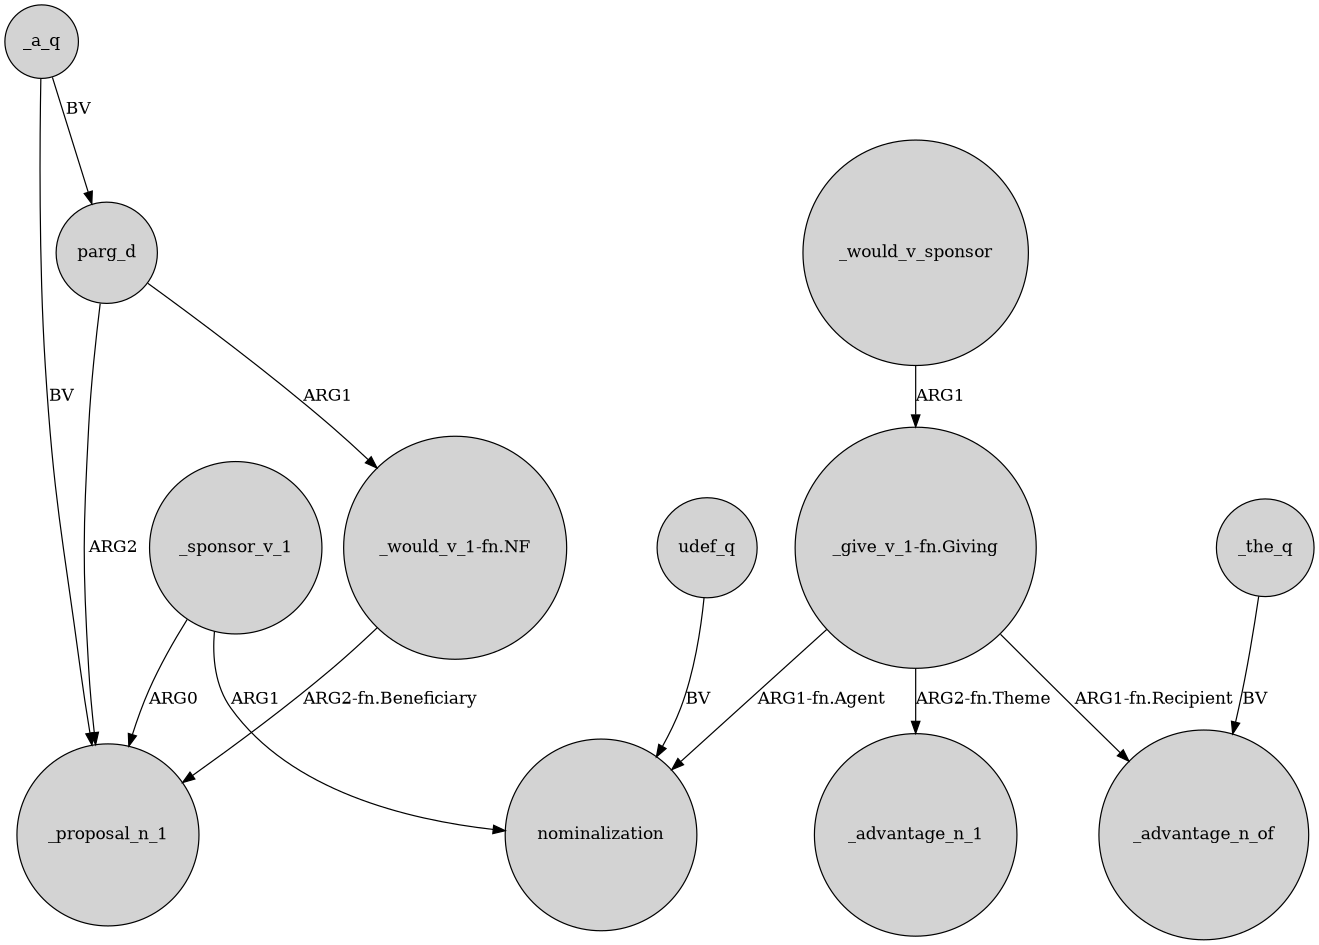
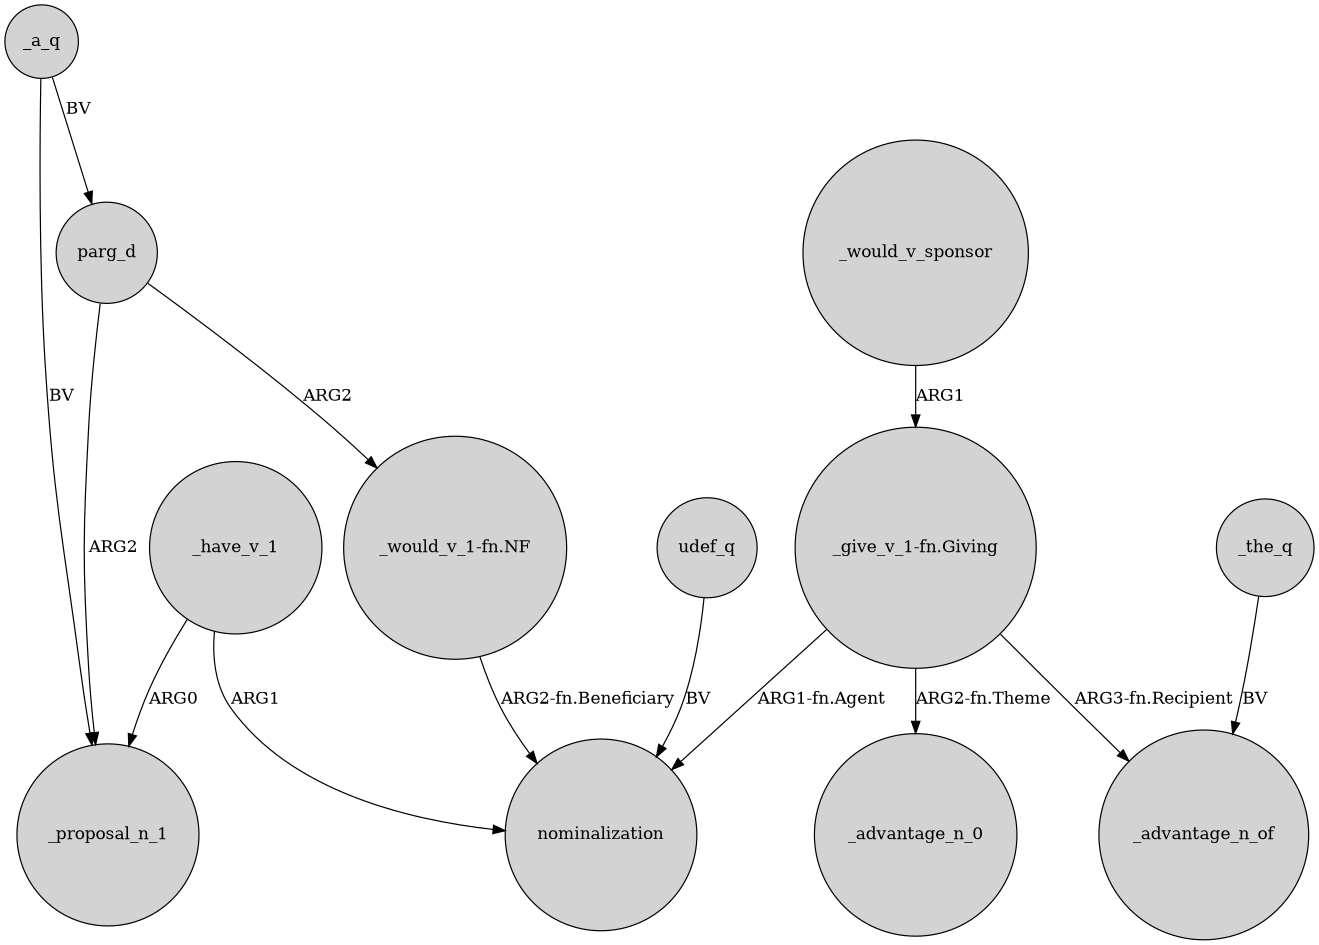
edge "parg_d" -> "_would_v_1-fn.NF": label "ARG1" -> "ARG2"
node "_sponsor_v_1": label "_sponsor_v_1" -> "_have_v_1"
edge "_give_v_1-fn.Giving" -> "_advantage_n_of": label "ARG1-fn.Recipient" -> "ARG3-fn.Recipient"
edge "_would_v_1-fn.NF" -> "_proposal_n_1": now "_would_v_1-fn.NF" -> "nominalization"
node "_advantage_n_1": label "_advantage_n_1" -> "_advantage_n_0"
